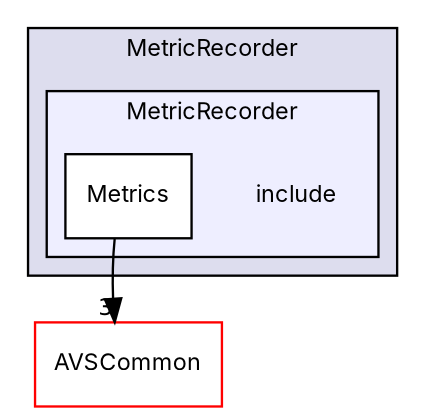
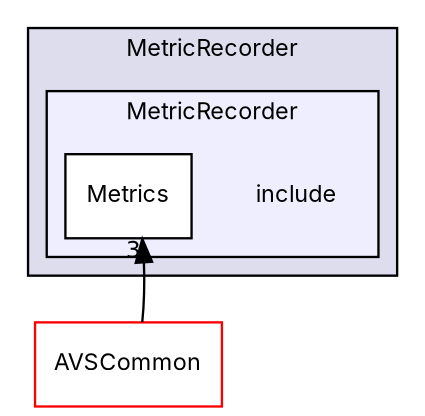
edge "Metrics" -> "AVSCommon": reversed
